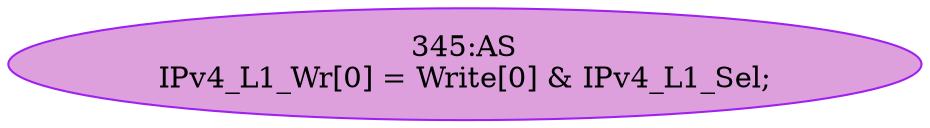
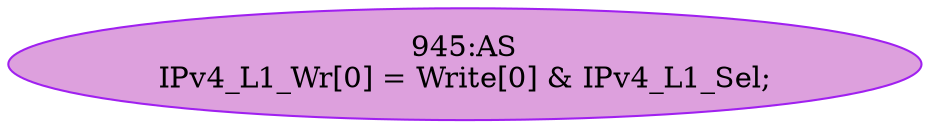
node "345:AS IPv4_L1_Wr[0] = Write[0] & IPv4_L1_Sel;": label "345:AS IPv4_L1_Wr[0] = Write[0] & IPv4_L1_Sel;" -> "945:AS IPv4_L1_Wr[0] = Write[0] & IPv4_L1_Sel;"
